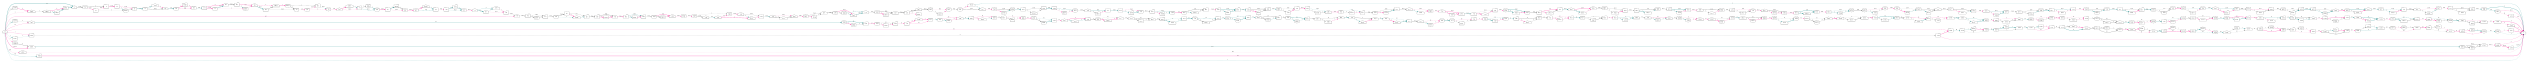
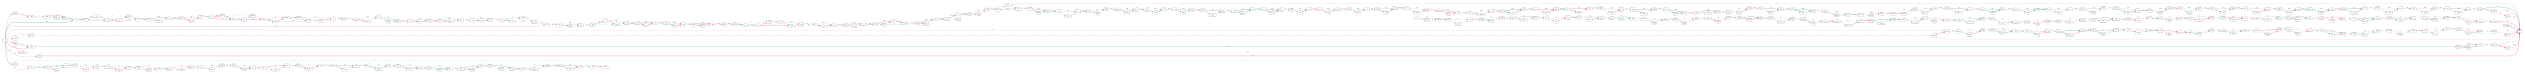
node "9059": removed
